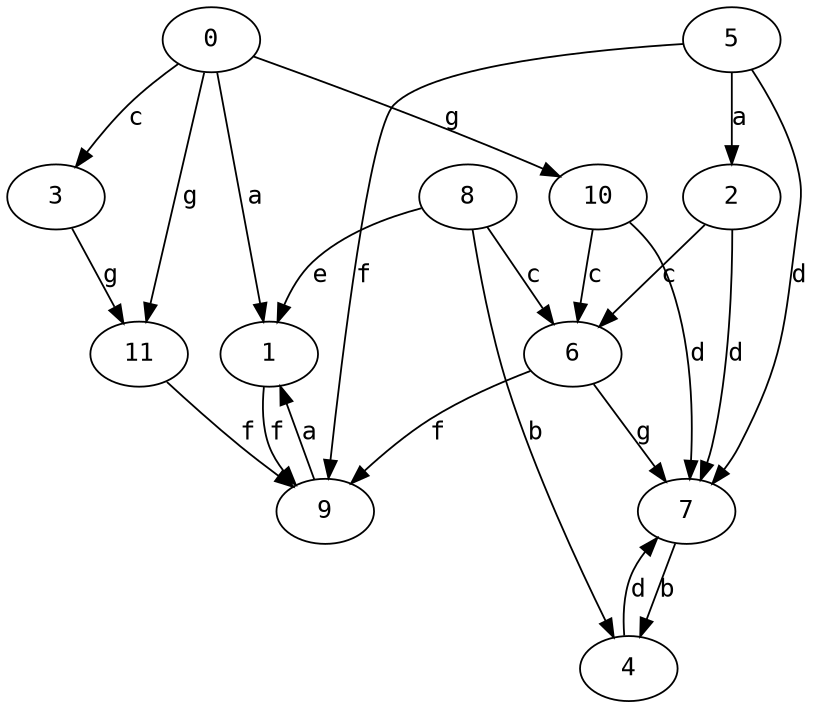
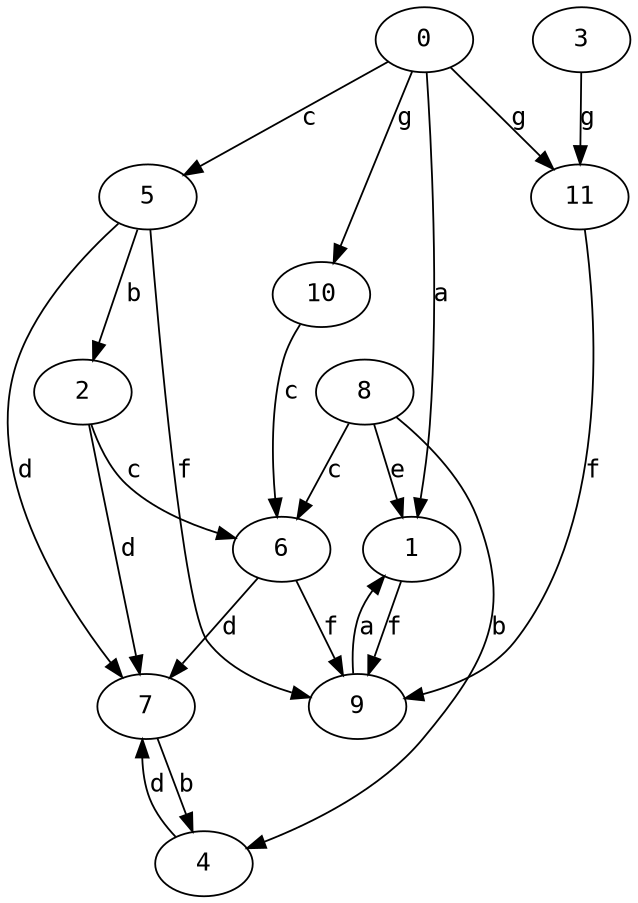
edge "0" -> "3": now "0" -> "5"
edge "5" -> "2": label "a" -> "b"
edge "10" -> "7": removed, label "d"
edge "6" -> "7": label "g" -> "d"
